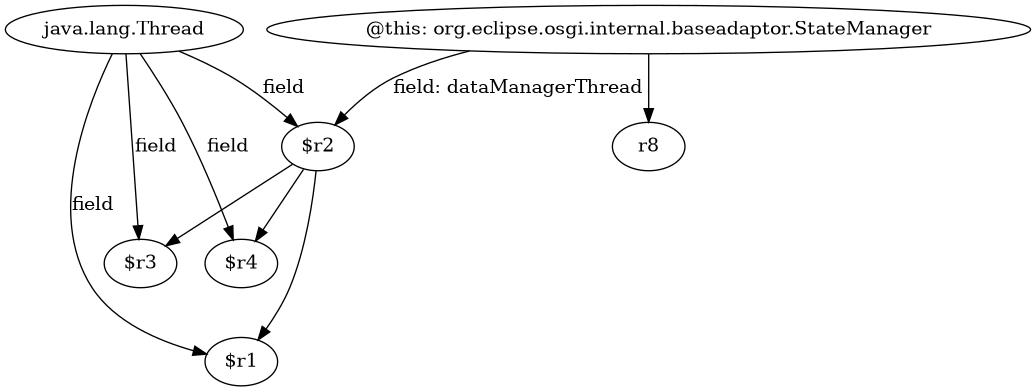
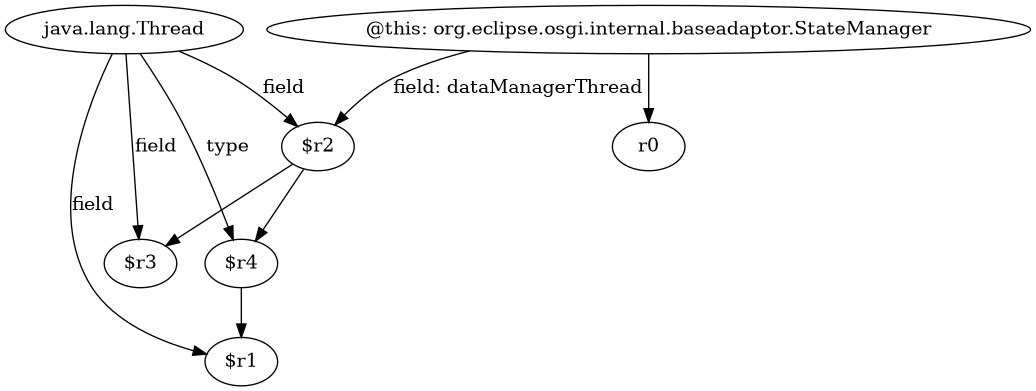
edge "java.lang.Thread" -> "$r4": label "field" -> "type"
node "r8": label "r8" -> "r0"
edge "$r2" -> "$r1": now "$r4" -> "$r1"
